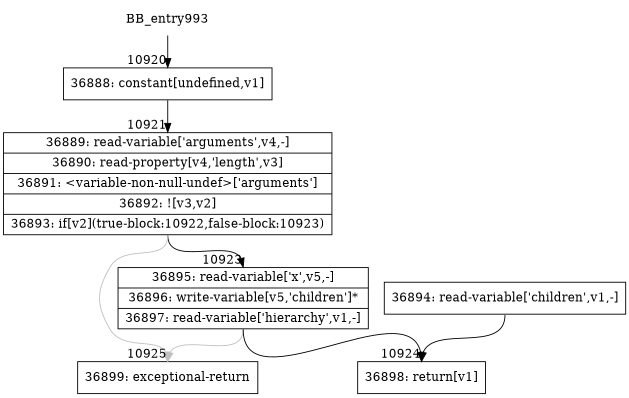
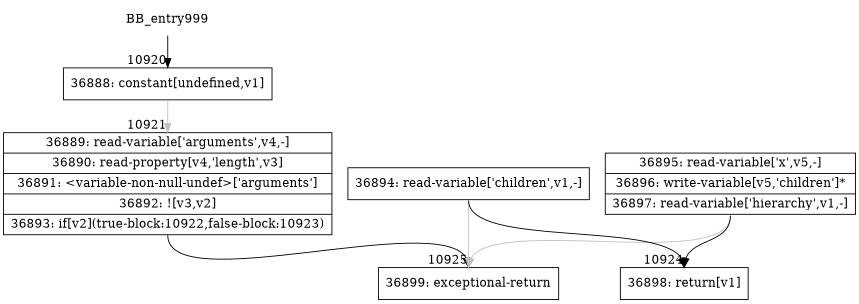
node "BB_entry993": label "BB_entry993" -> "BB_entry999"
edge "36888: constant[undefined,v1]" -> "36889: read-variable['arguments',v4,-]": color black -> gray
edge "36894: read-variable['children',v1,-]" -> "36899: exceptional-return": added
edge "36889: read-variable['arguments',v4,-]" -> "36895: read-variable['x',v5,-]": removed
edge "36889: read-variable['arguments',v4,-]" -> "36899: exceptional-return": color gray -> black
